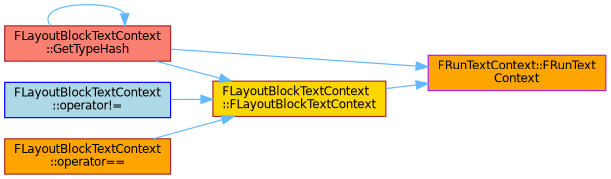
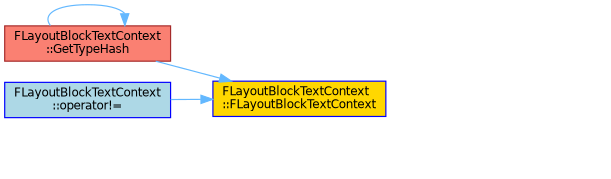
node "FRunTextContext::FRunText Context": removed
node "FLayoutBlockTextContext ::FLayoutBlockTextContext": color brown -> blue
node "FLayoutBlockTextContext ::operator==": removed
